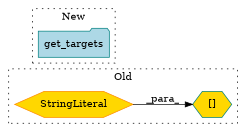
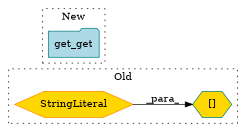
node "get_targets": label "get_targets" -> "get_get"
